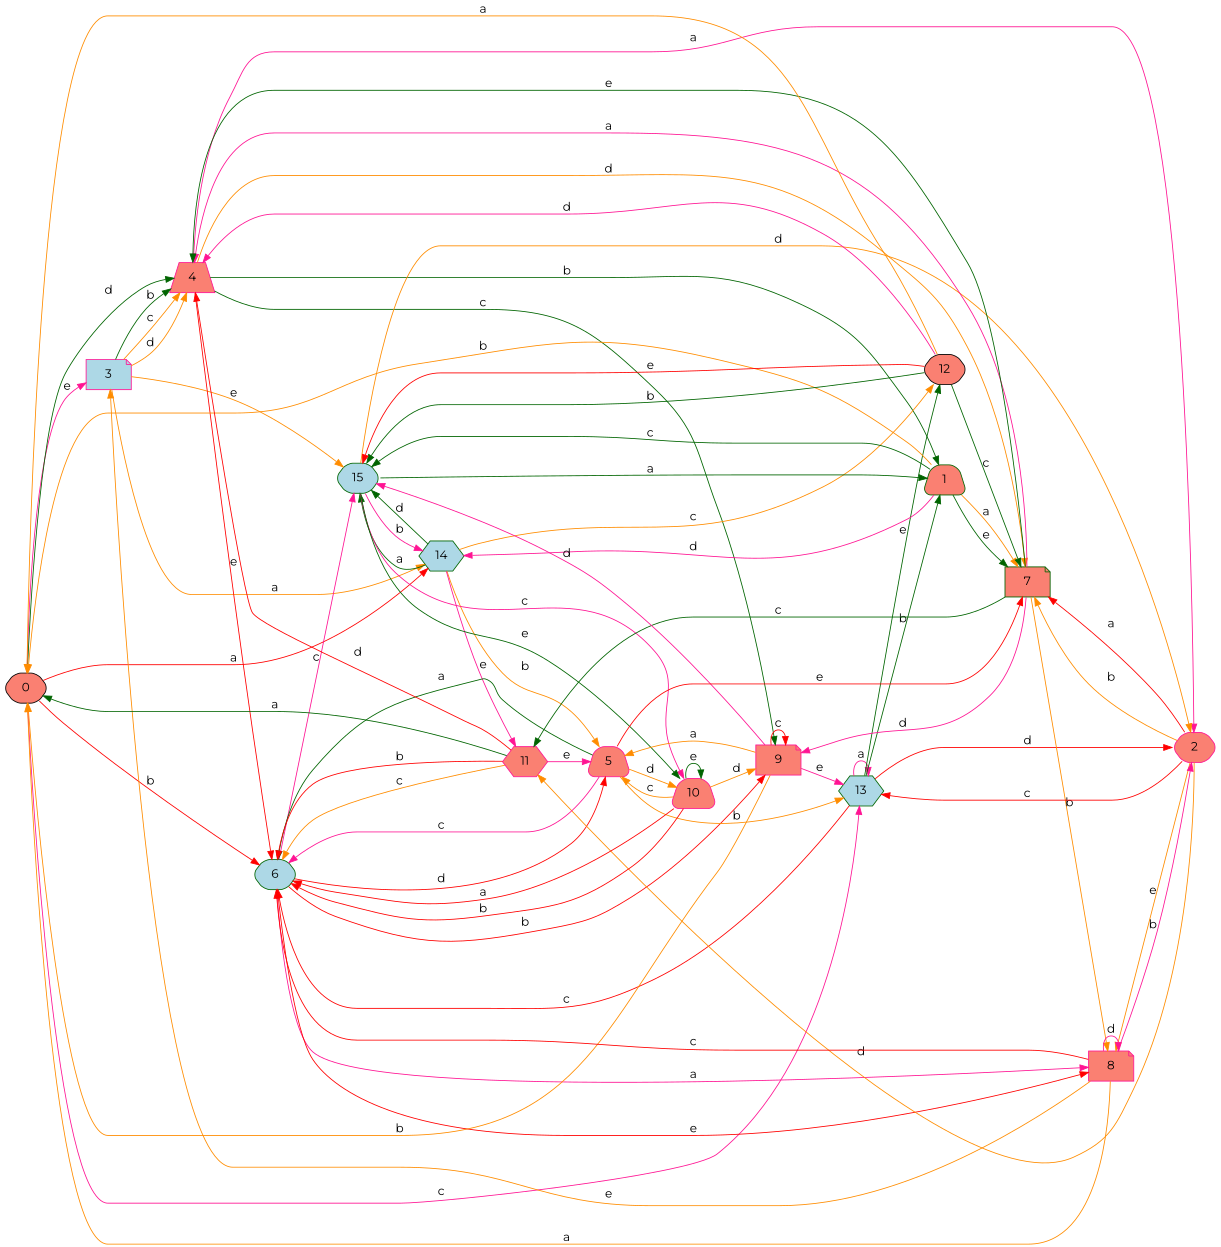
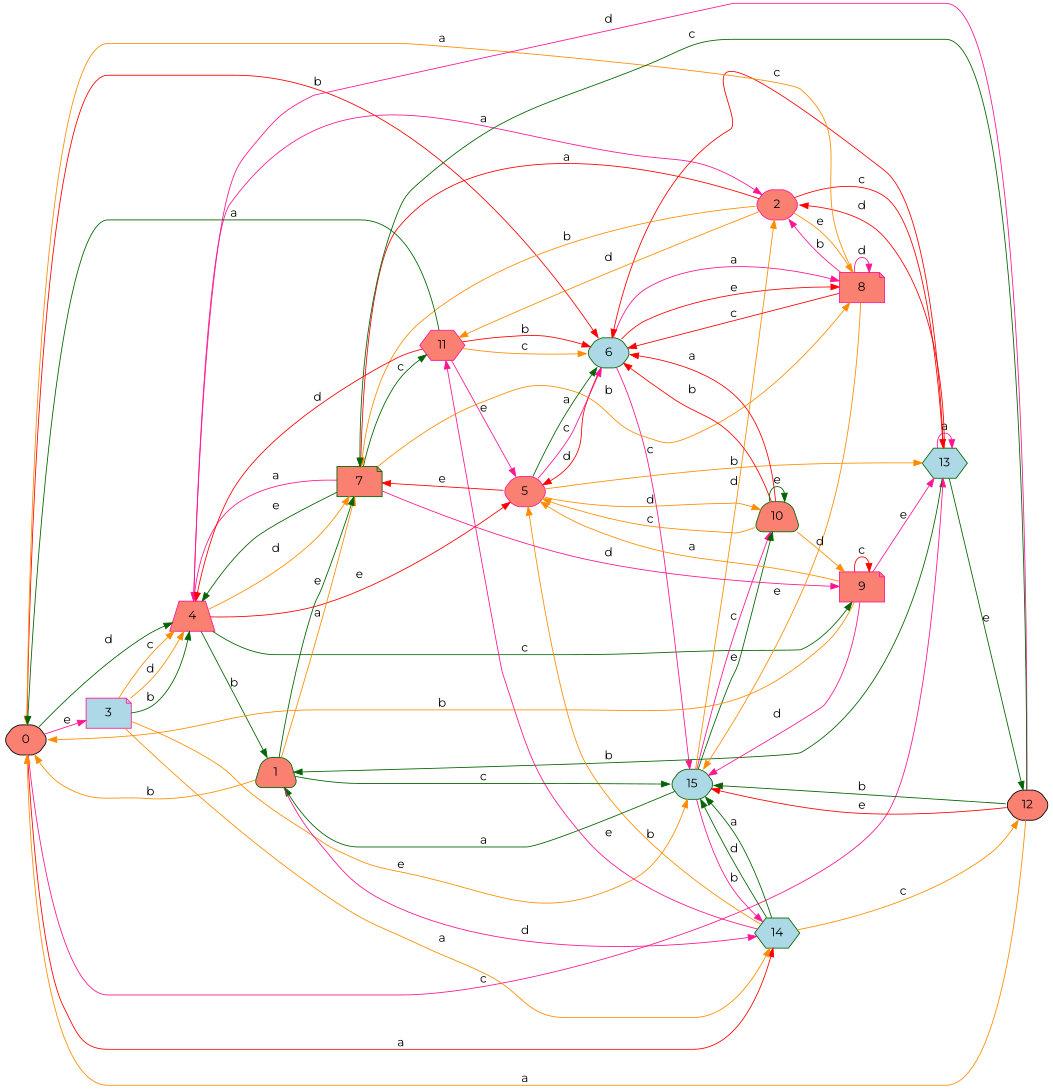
edge "4" -> "6": now "4" -> "5"
node "5": shape trapezium -> hexagon
node "10": color deeppink -> darkgreen
edge "6" -> "9": removed, label "b"
edge "8" -> "3": now "8" -> "15"
